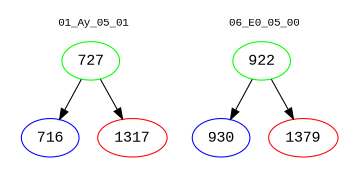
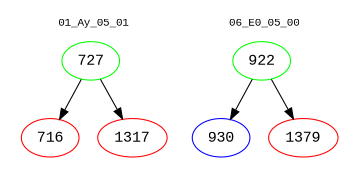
node "716": color blue -> red
